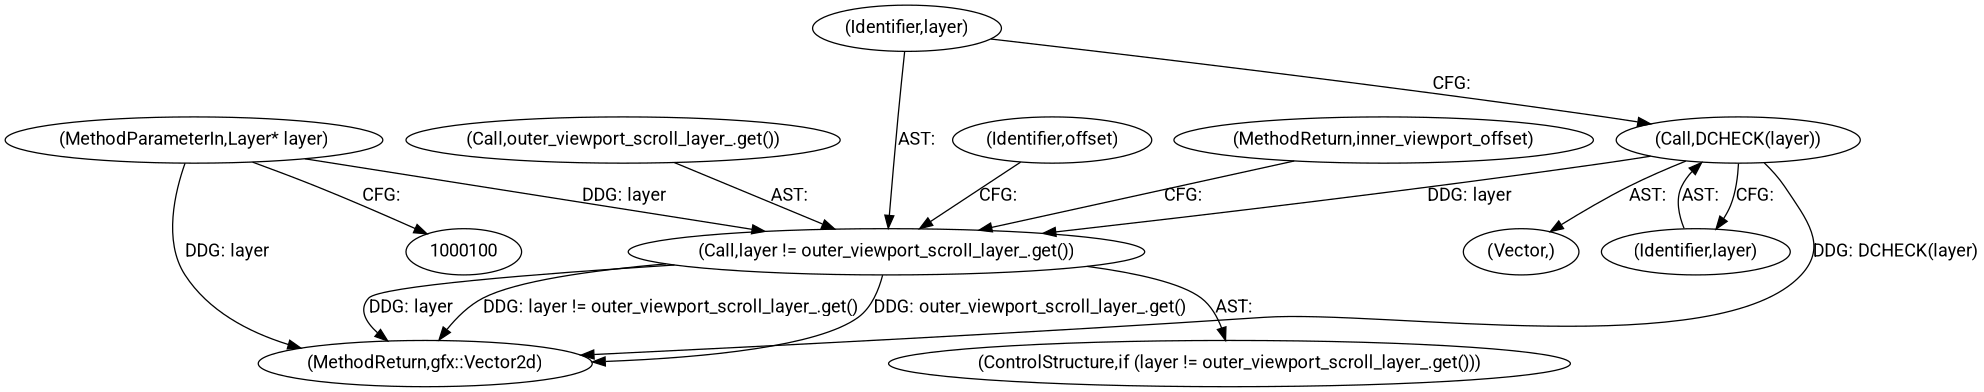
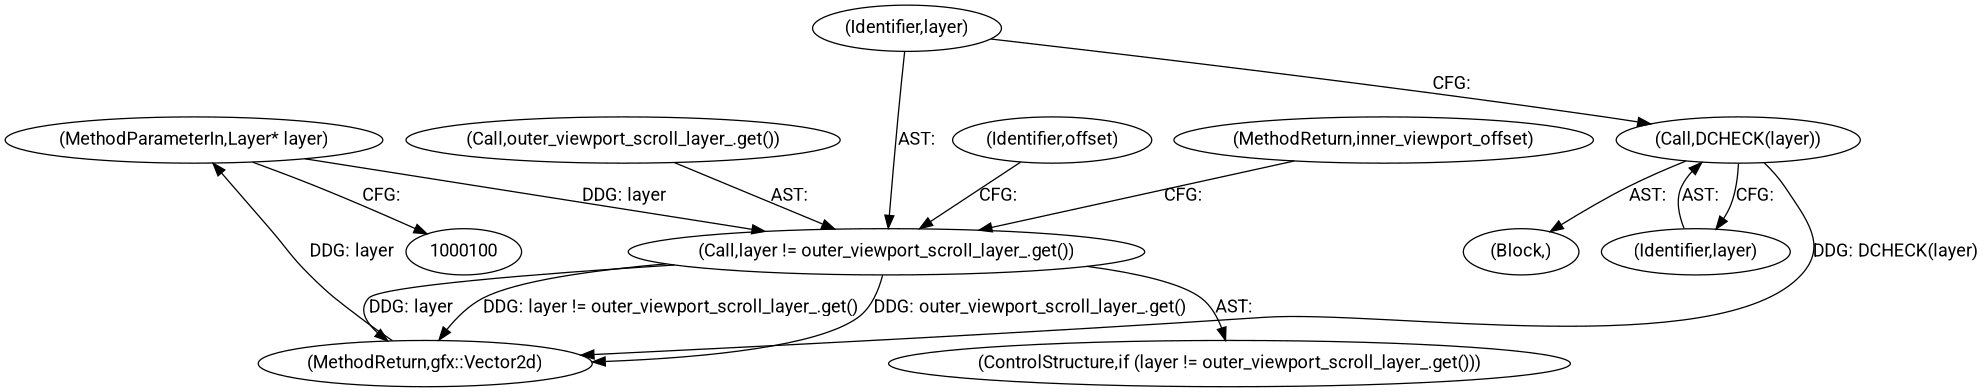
edge "(Call,DCHECK(layer))" -> "(Call,layer != outer_viewport_scroll_layer_.get())": removed, label "DDG: layer"
node "(Vector,)": label "(Vector,)" -> "(Block,)"
edge "(MethodParameterIn,Layer* layer)" -> "(MethodReturn,gfx::Vector2d)": reversed
